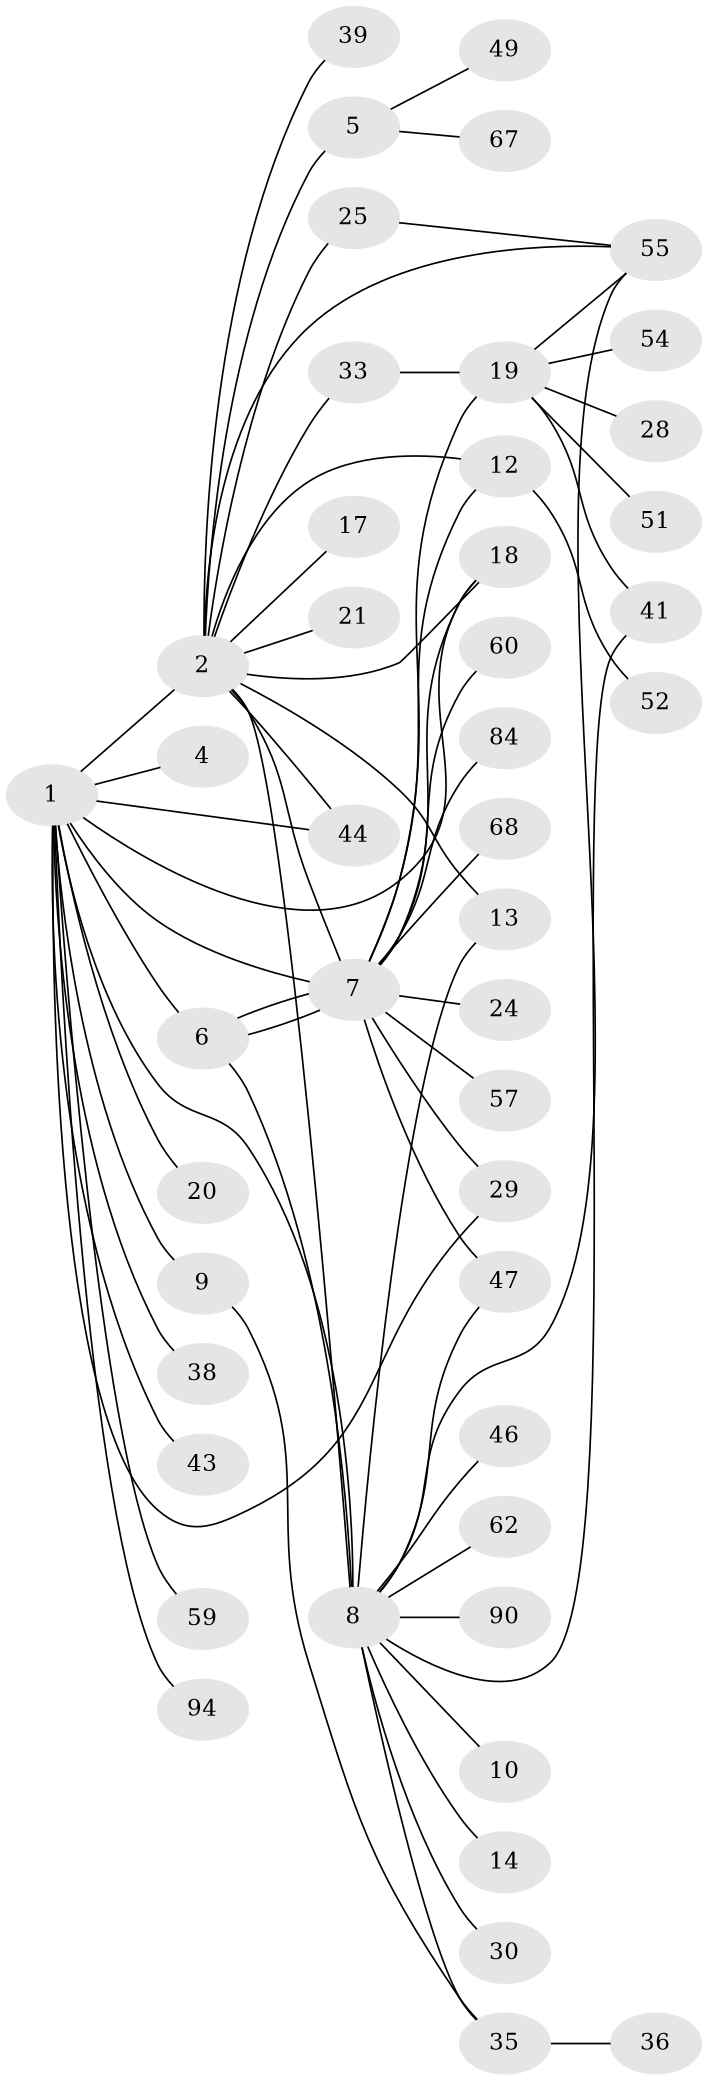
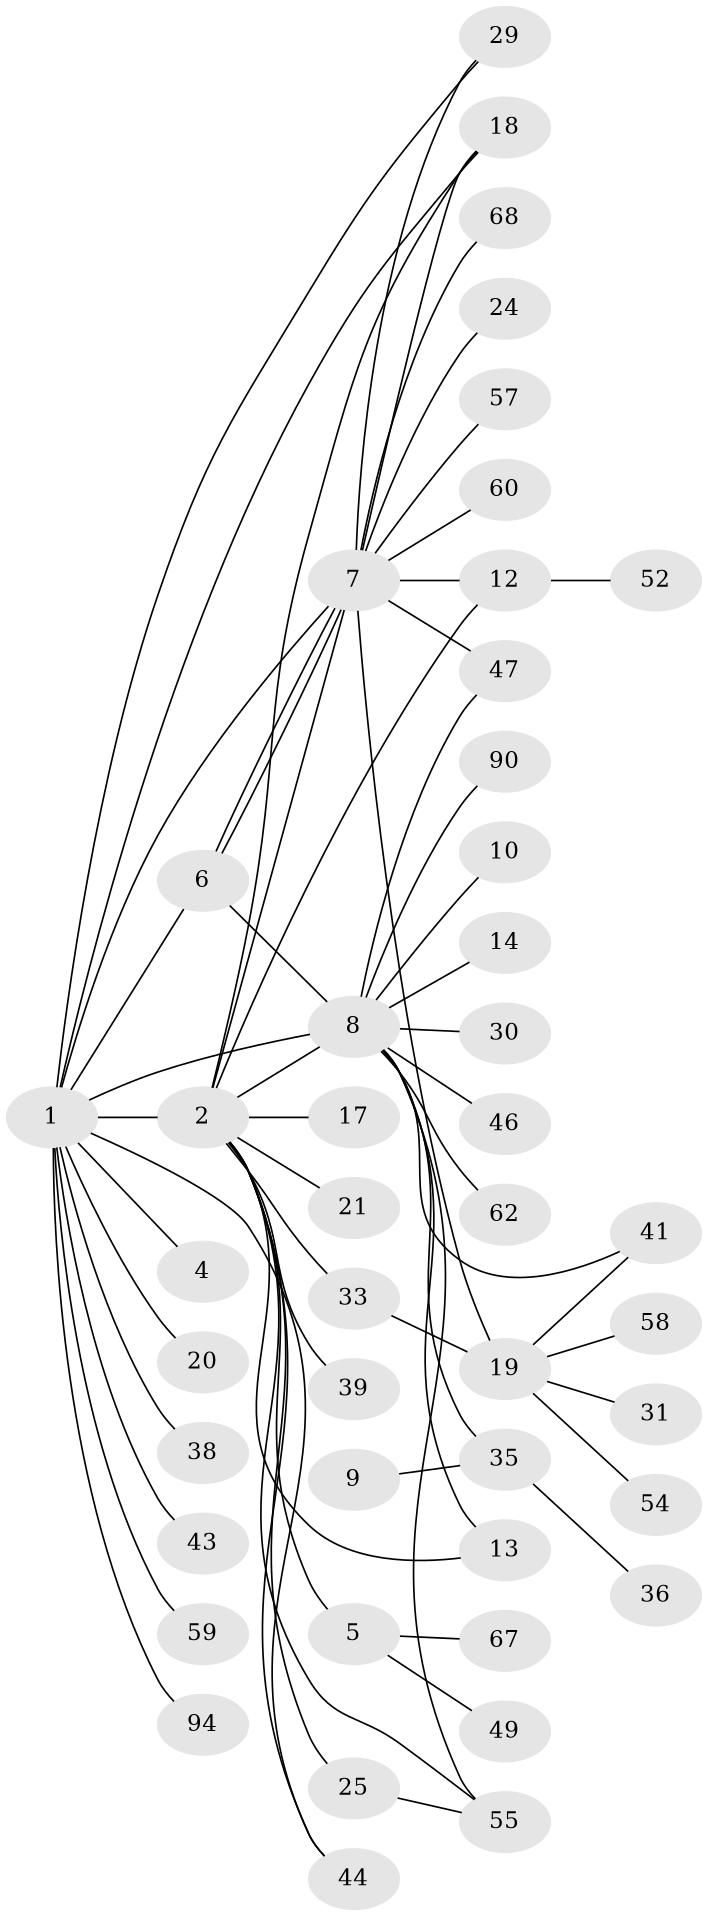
edge "55" -- "19": removed
node "28": label "28" -> "58"
node "51": label "51" -> "31"
node "84": removed
edge "1" -- "9": removed
